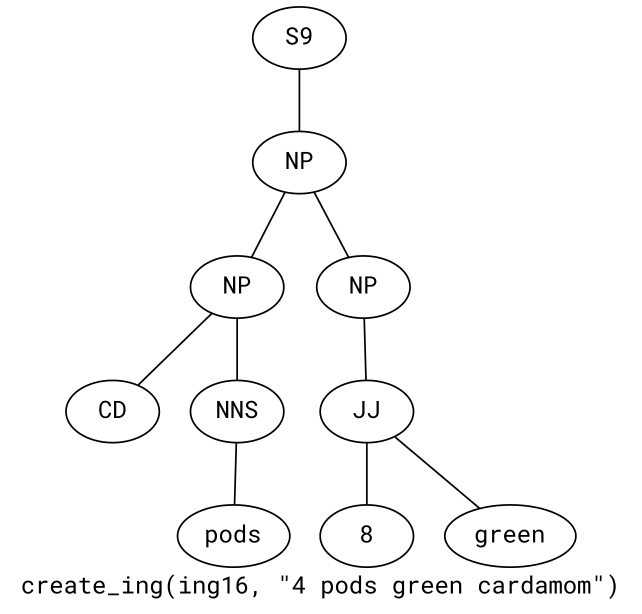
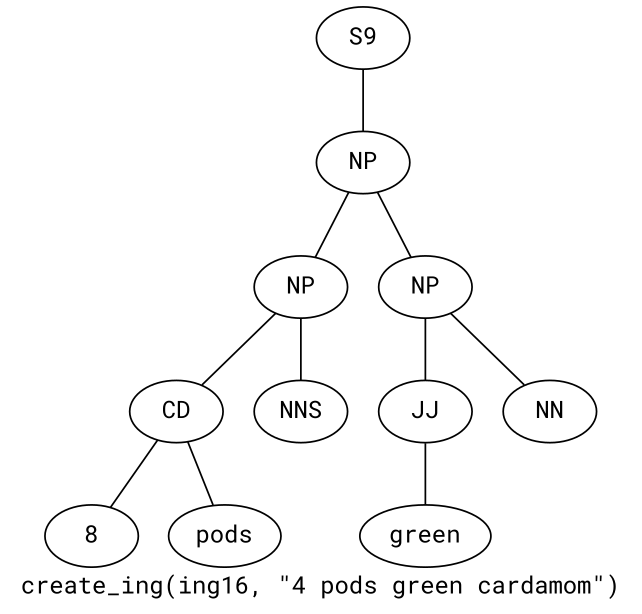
node "NN": added
edge "NNS" -- "pods": now "CD" -- "pods"
edge "JJ" -- "8": now "CD" -- "8"
